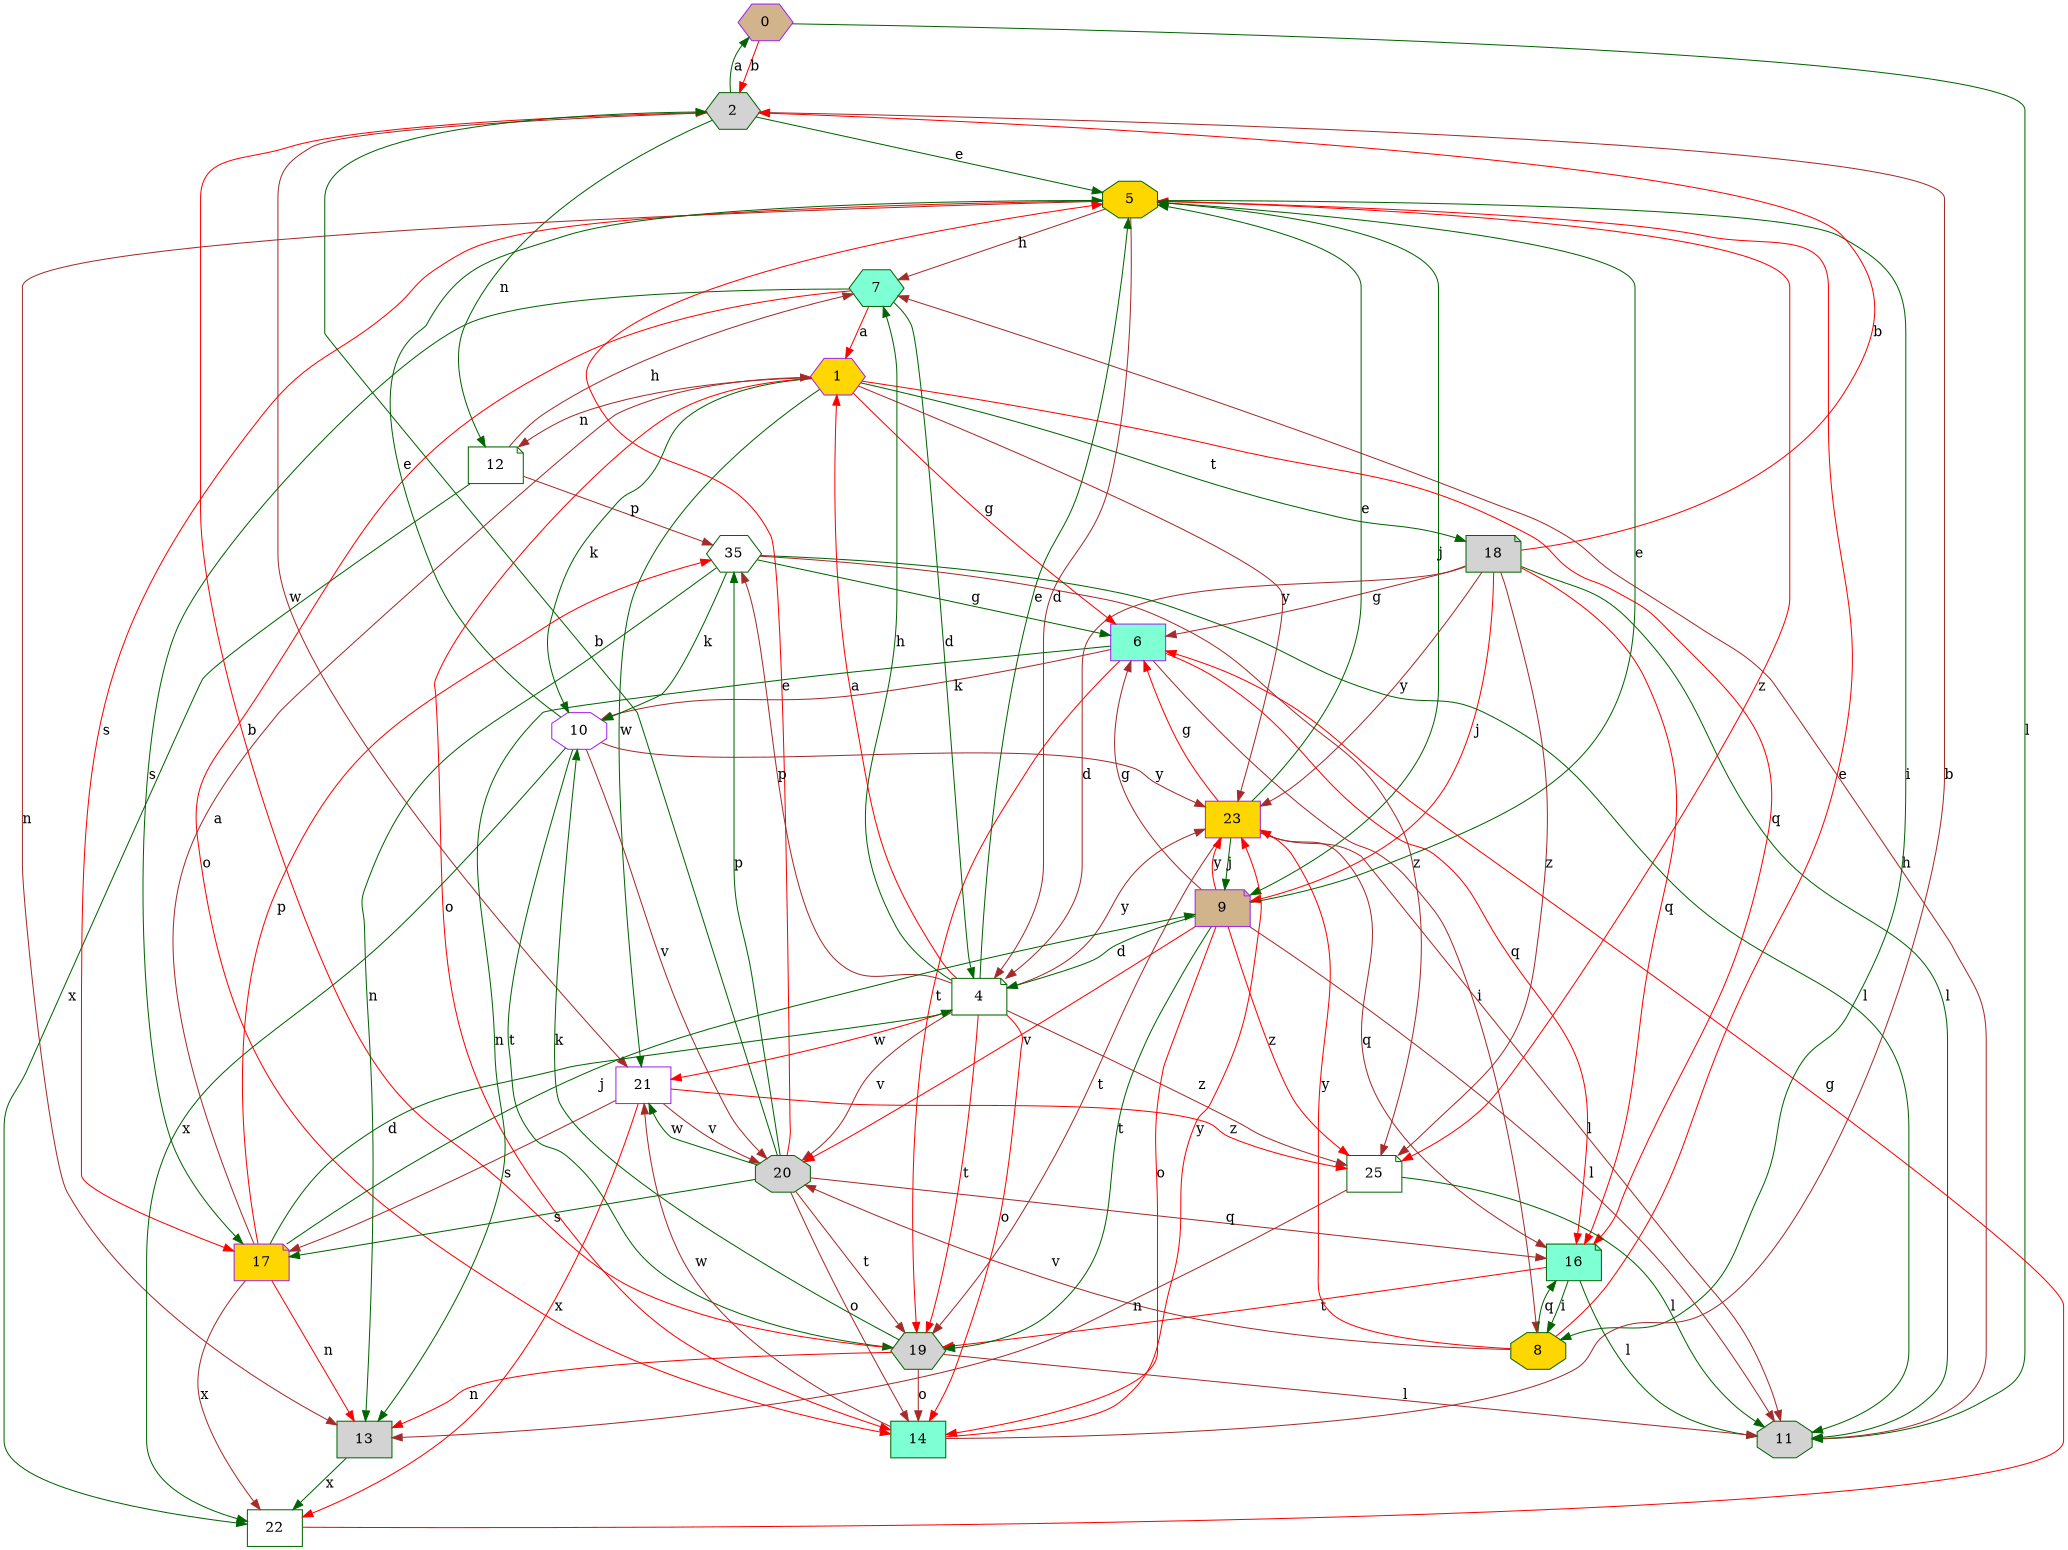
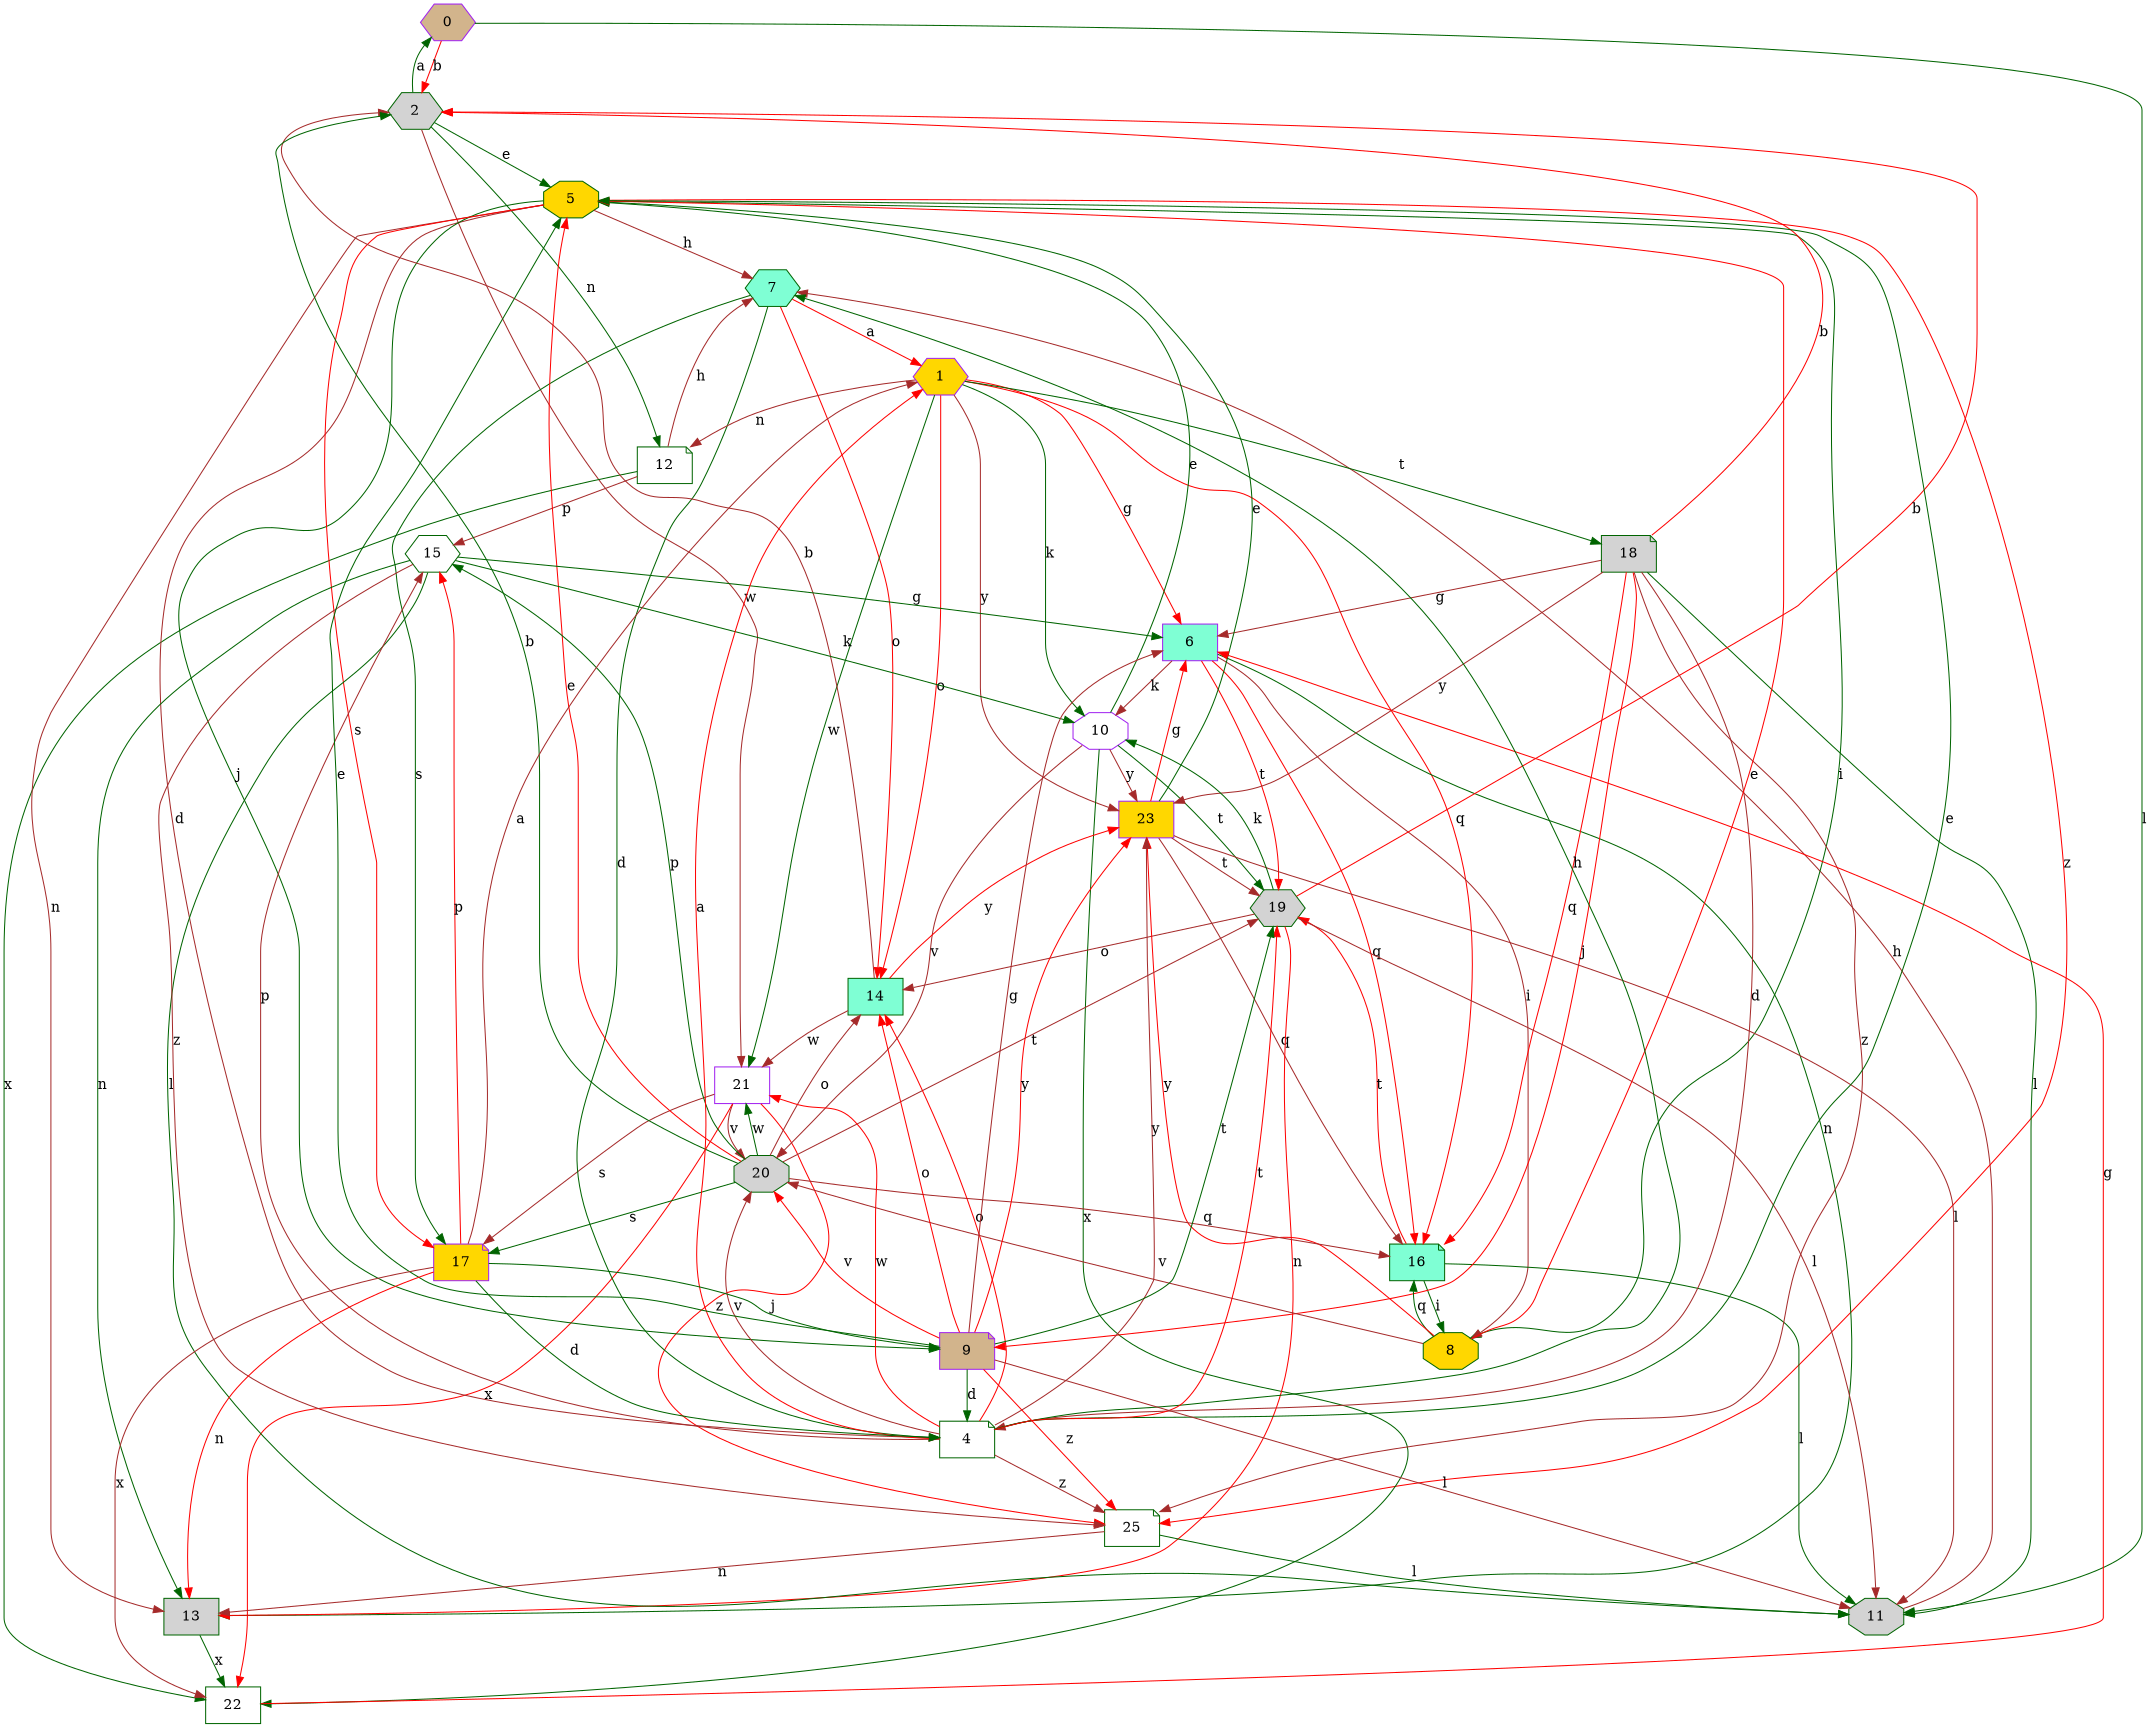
node "35": label "35" -> "15"
edge "23" -> "9": removed, label "j"
